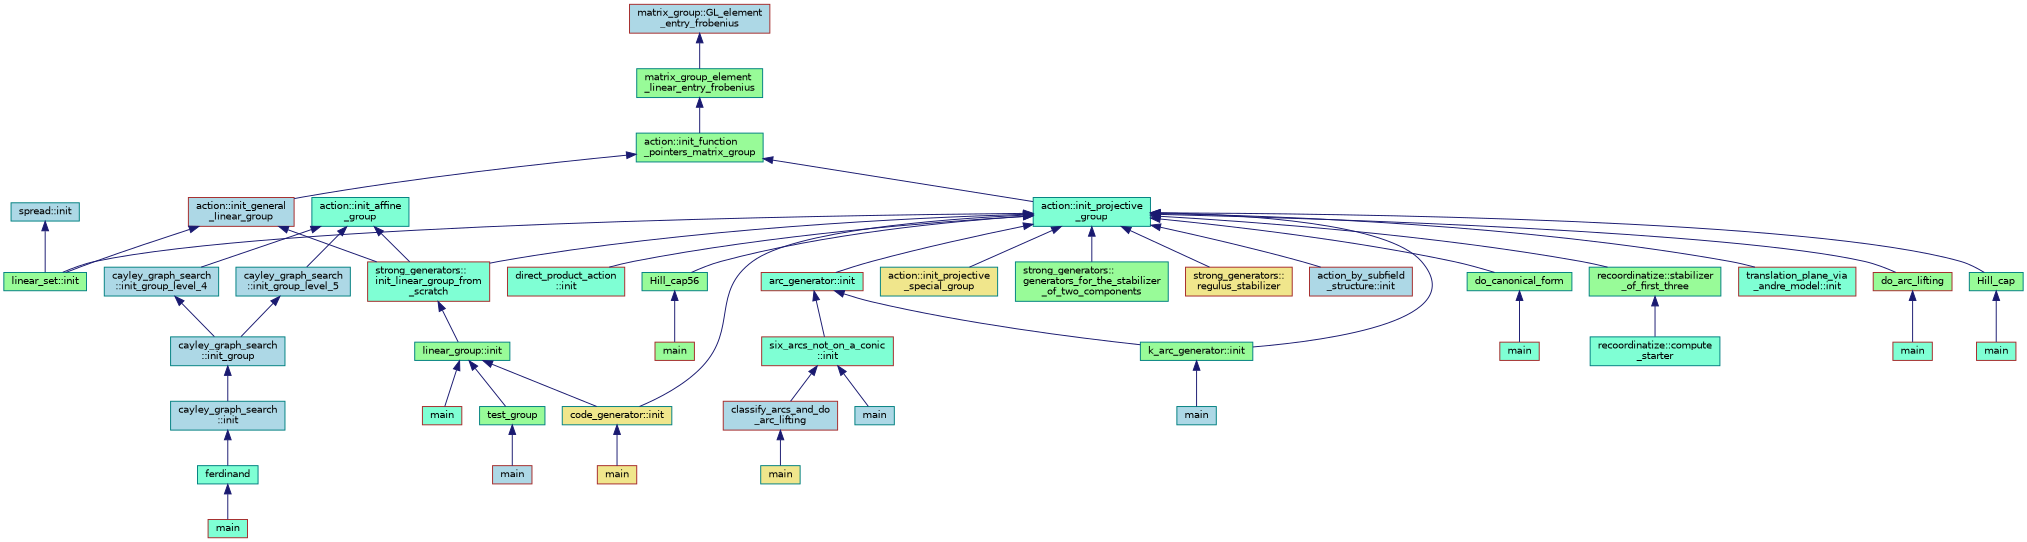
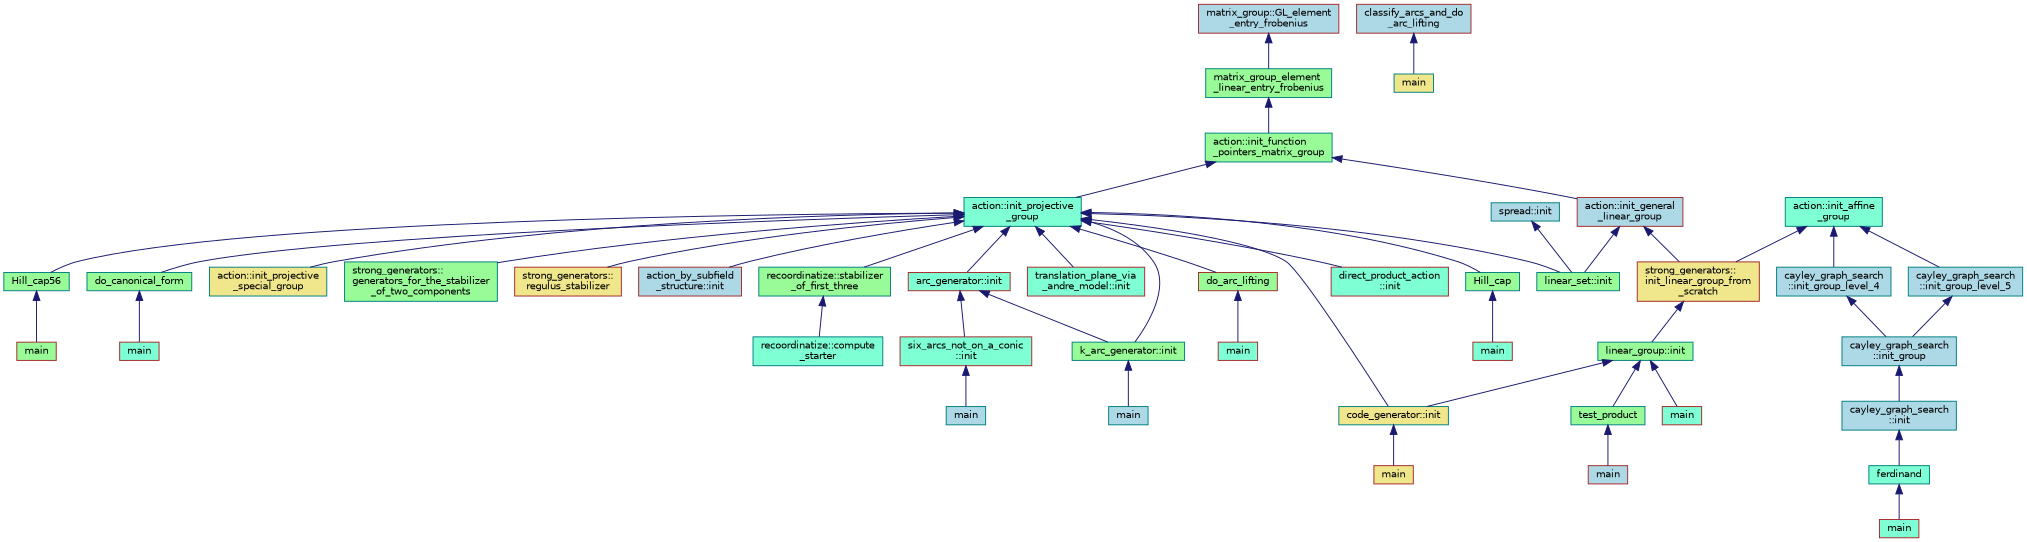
edge "strong_generators:: init_linear_group_from _scratch" -> "action::init_projective _group": removed
node "strong_generators:: init_linear_group_from _scratch": fillcolor aquamarine -> khaki
edge "classify_arcs_and_do _arc_lifting" -> "six_arcs_not_on_a_conic ::init": removed
node "test_group": label "test_group" -> "test_product"
